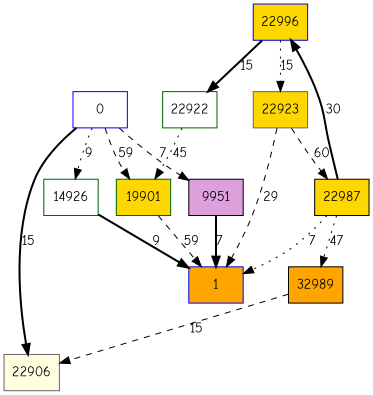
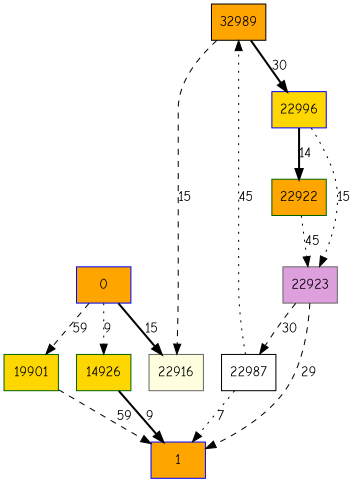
edge "22996" -> "22922": label "15" -> "14"
node "0": fillcolor white -> orange
node "22922": fillcolor white -> orange
node "22923": fillcolor gold -> plum
edge "22987" -> "22996": now "32989" -> "22996"
edge "22922" -> "19901": now "22922" -> "22923"
edge "22923" -> "22987": label "60" -> "30"
node "14926": fillcolor white -> gold
node "9951": removed
node "22987": fillcolor gold -> white
edge "22987" -> "32989": label "47" -> "45"
node "22906": label "22906" -> "22916"
